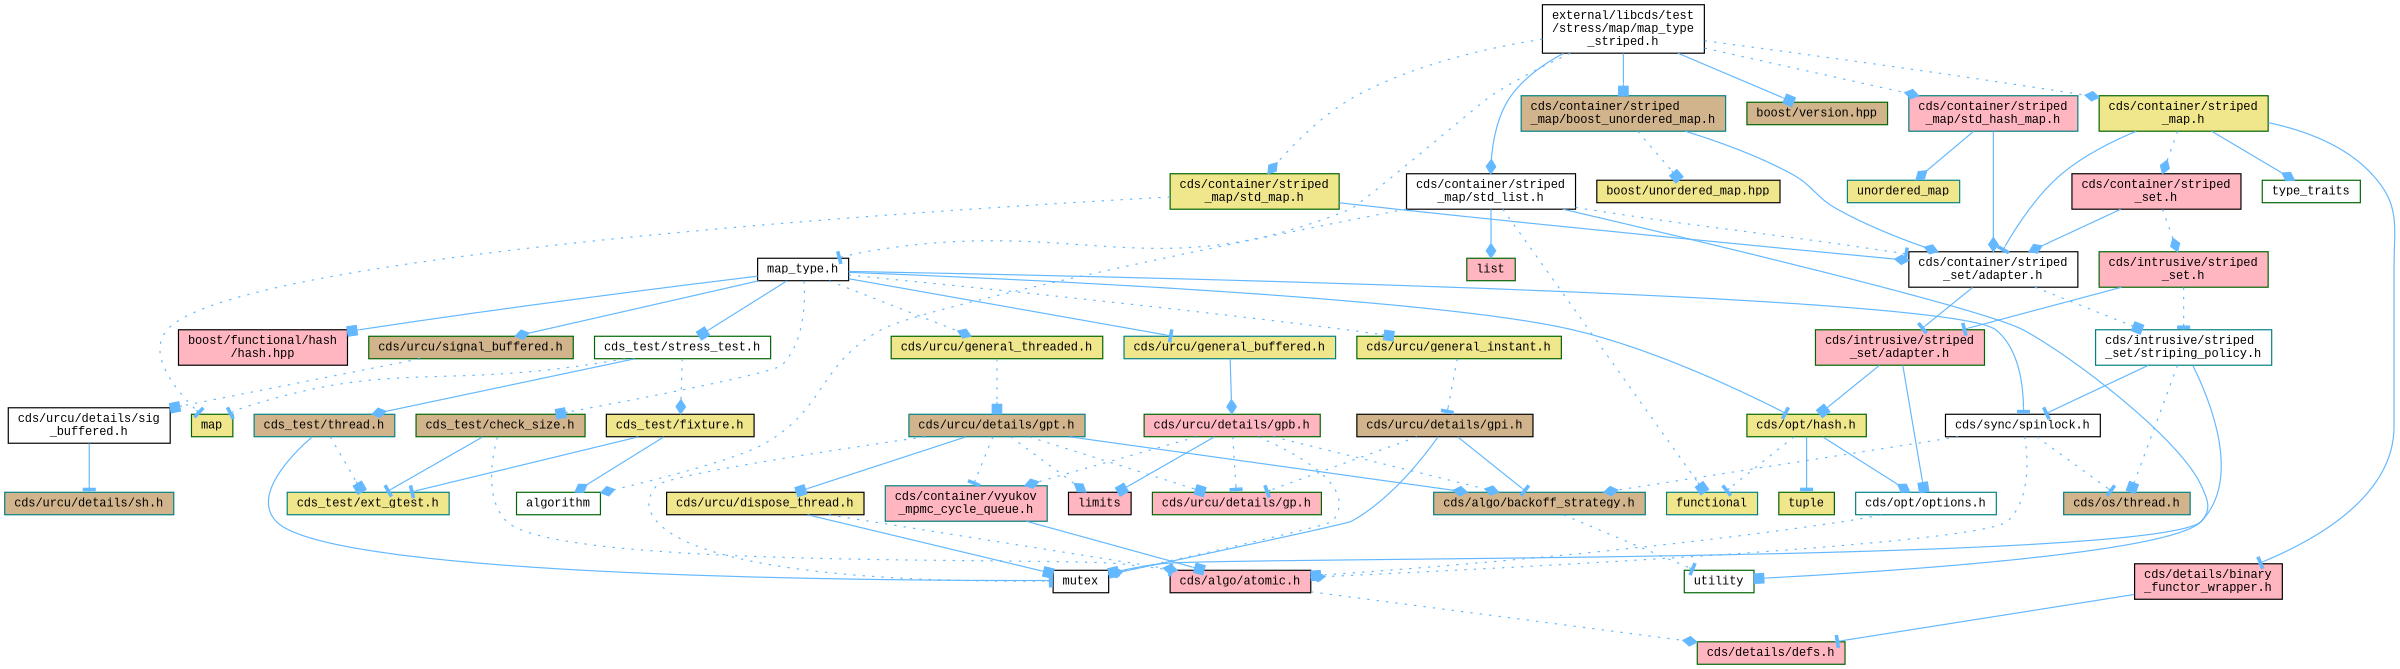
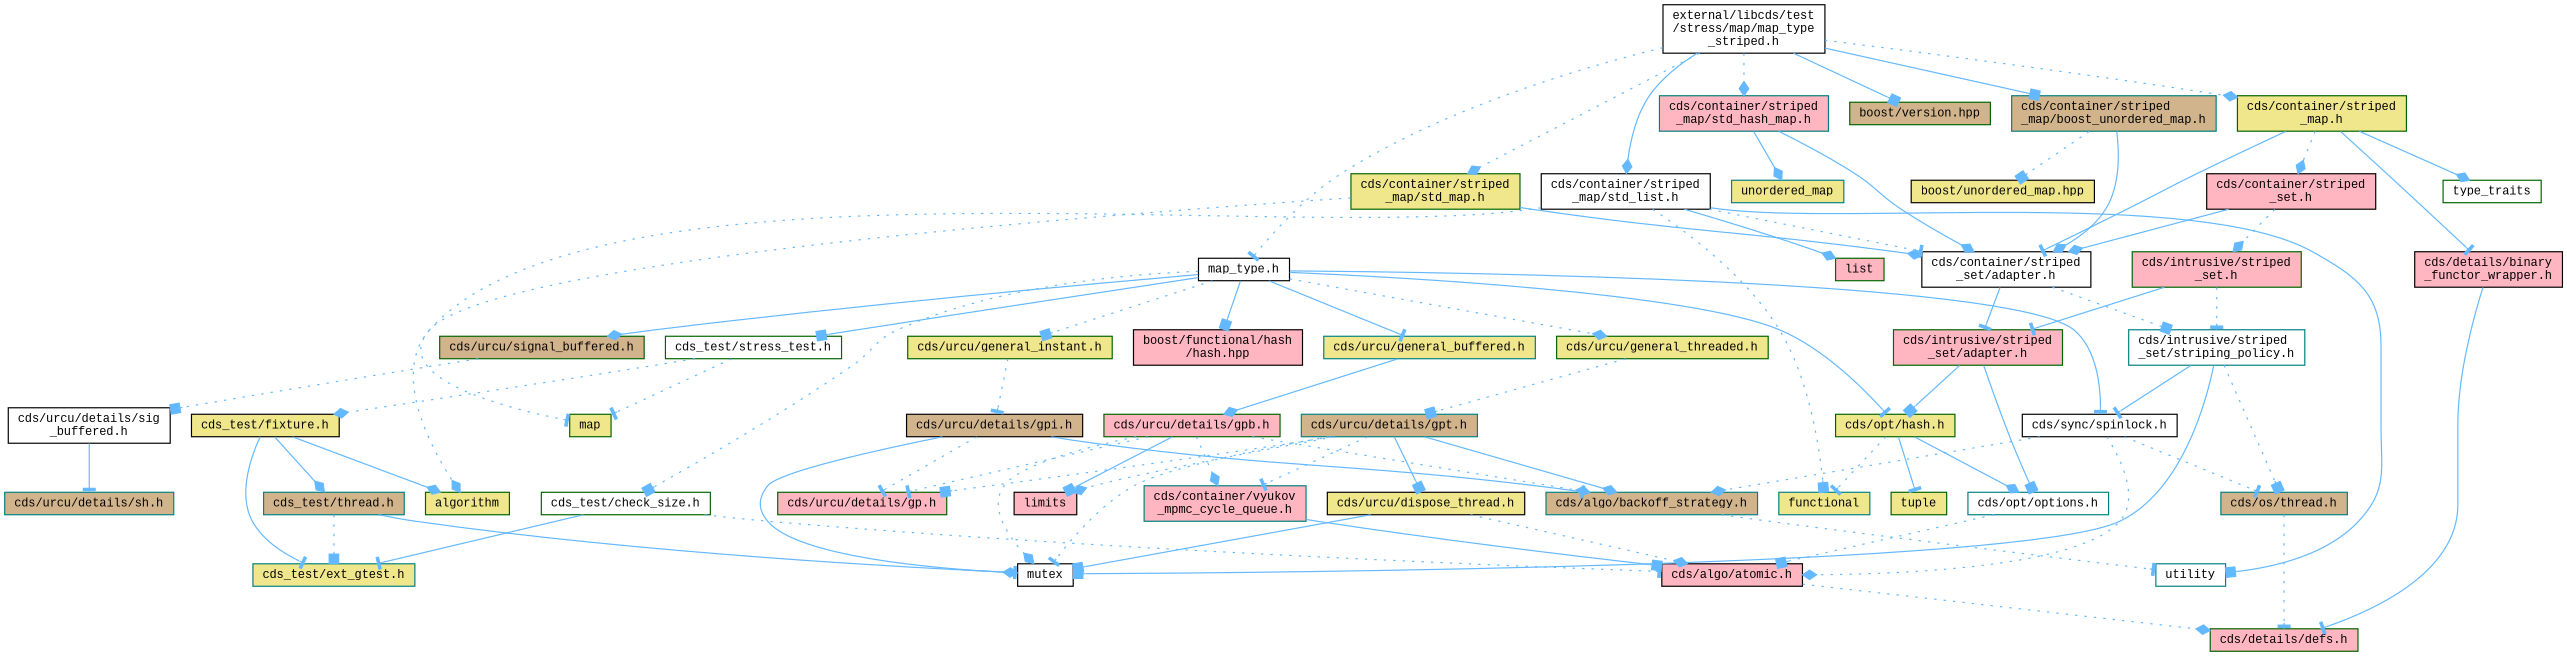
edge "cds_test/stress_test.h" -> "cds_test/thread.h": now "cds_test/fixture.h" -> "cds_test/thread.h"
node "cds_test/check_size.h": fillcolor tan -> white
node "algorithm": fillcolor white -> khaki
edge "cds/os/thread.h" -> "cds/details/defs.h": added
node "utility": color darkgreen -> teal
